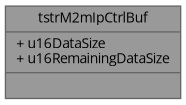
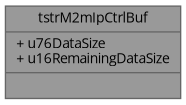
node "tstrM2mIpCtrlBuf": text "+ u16DataSize" -> "+ u76DataSize"
